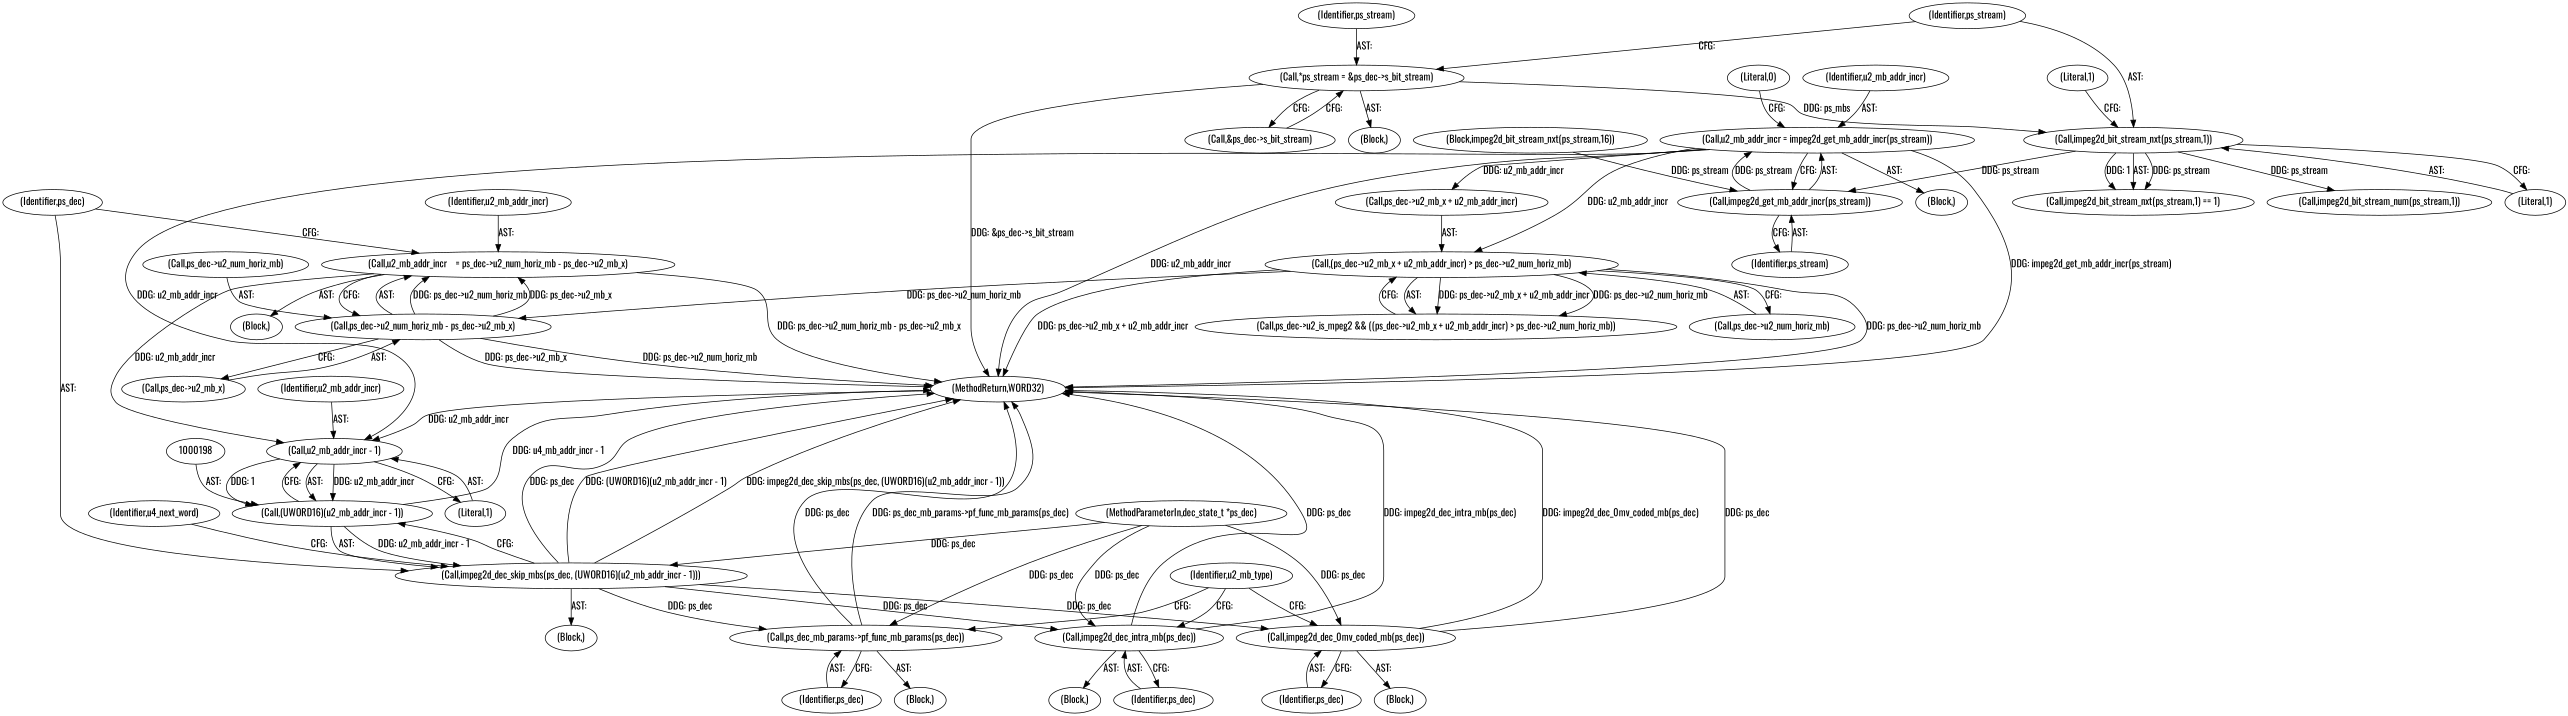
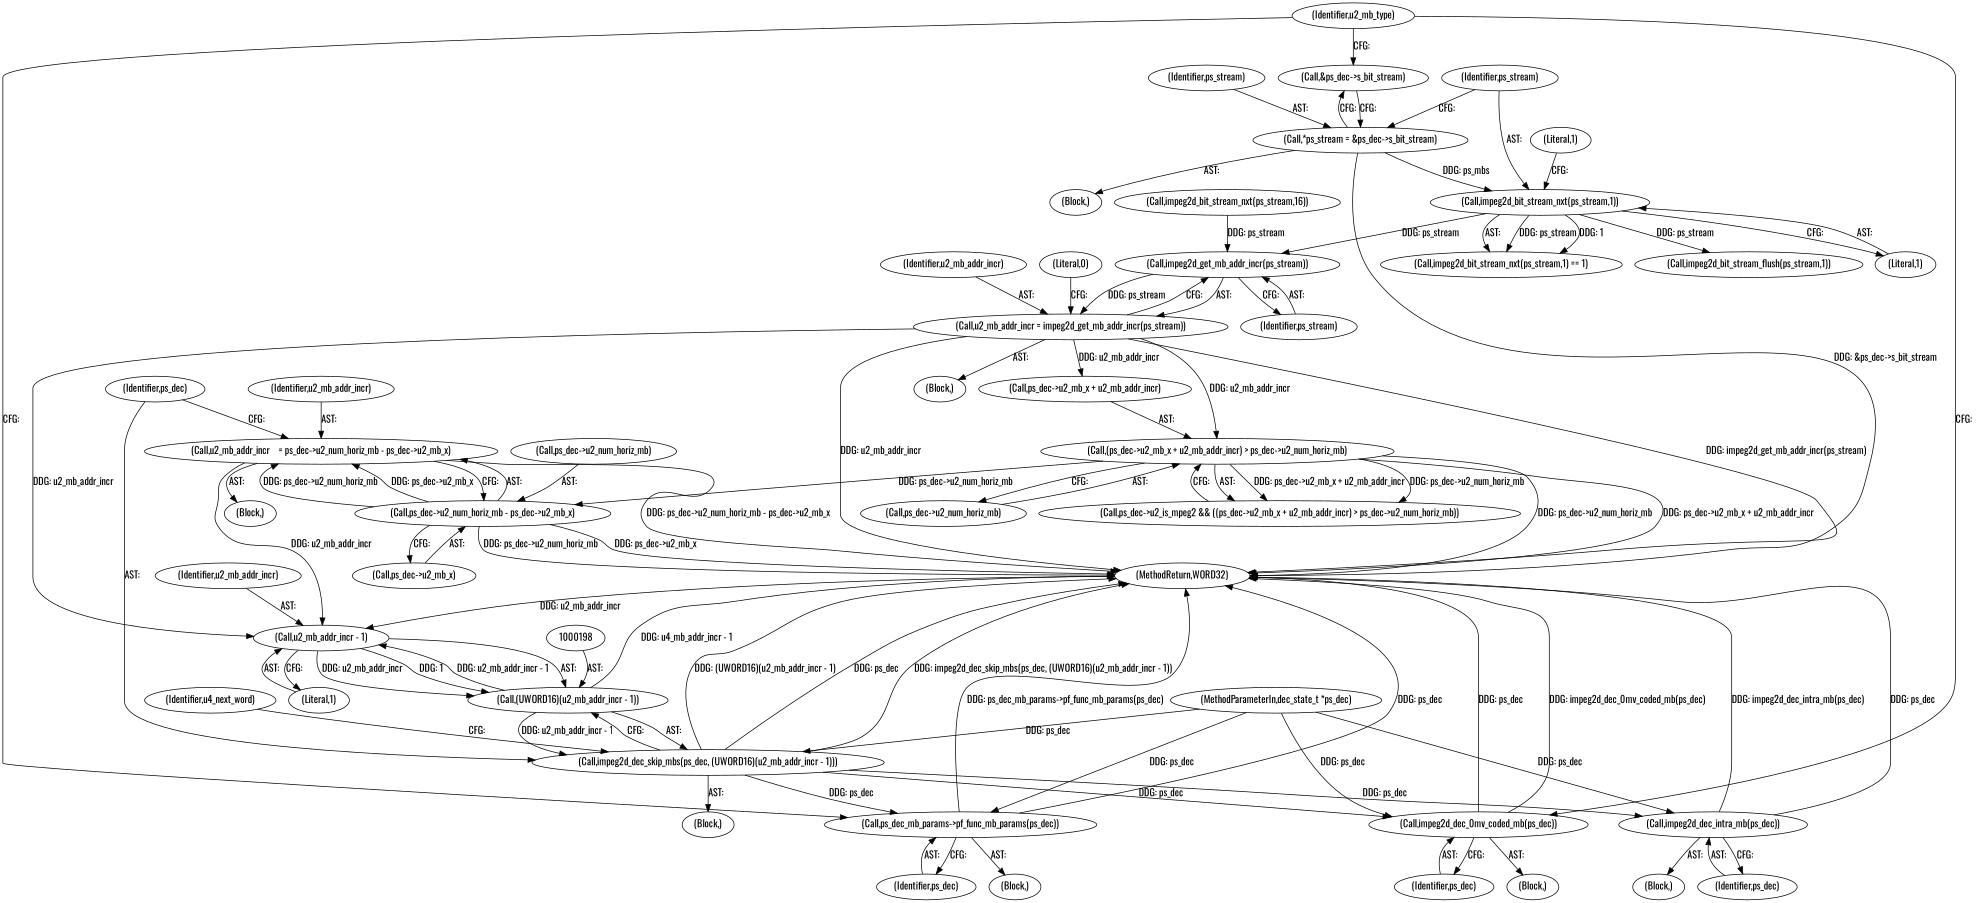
node "(Block,impeg2d_bit_stream_nxt(ps_stream,16))": label "(Block,impeg2d_bit_stream_nxt(ps_stream,16))" -> "(Call,impeg2d_bit_stream_nxt(ps_stream,16))"
node "(Call,impeg2d_bit_stream_num(ps_stream,1))": label "(Call,impeg2d_bit_stream_num(ps_stream,1))" -> "(Call,impeg2d_bit_stream_flush(ps_stream,1))"
edge "(Call,(UWORD16)(u2_mb_addr_incr - 1))" -> "(Call,u2_mb_addr_incr - 1)": label "CFG: " -> "DDG: u2_mb_addr_incr - 1"
edge "(Identifier,u2_mb_type)" -> "(Call,impeg2d_dec_intra_mb(ps_dec))": now "(Identifier,u2_mb_type)" -> "(Call,&ps_dec->s_bit_stream)"
